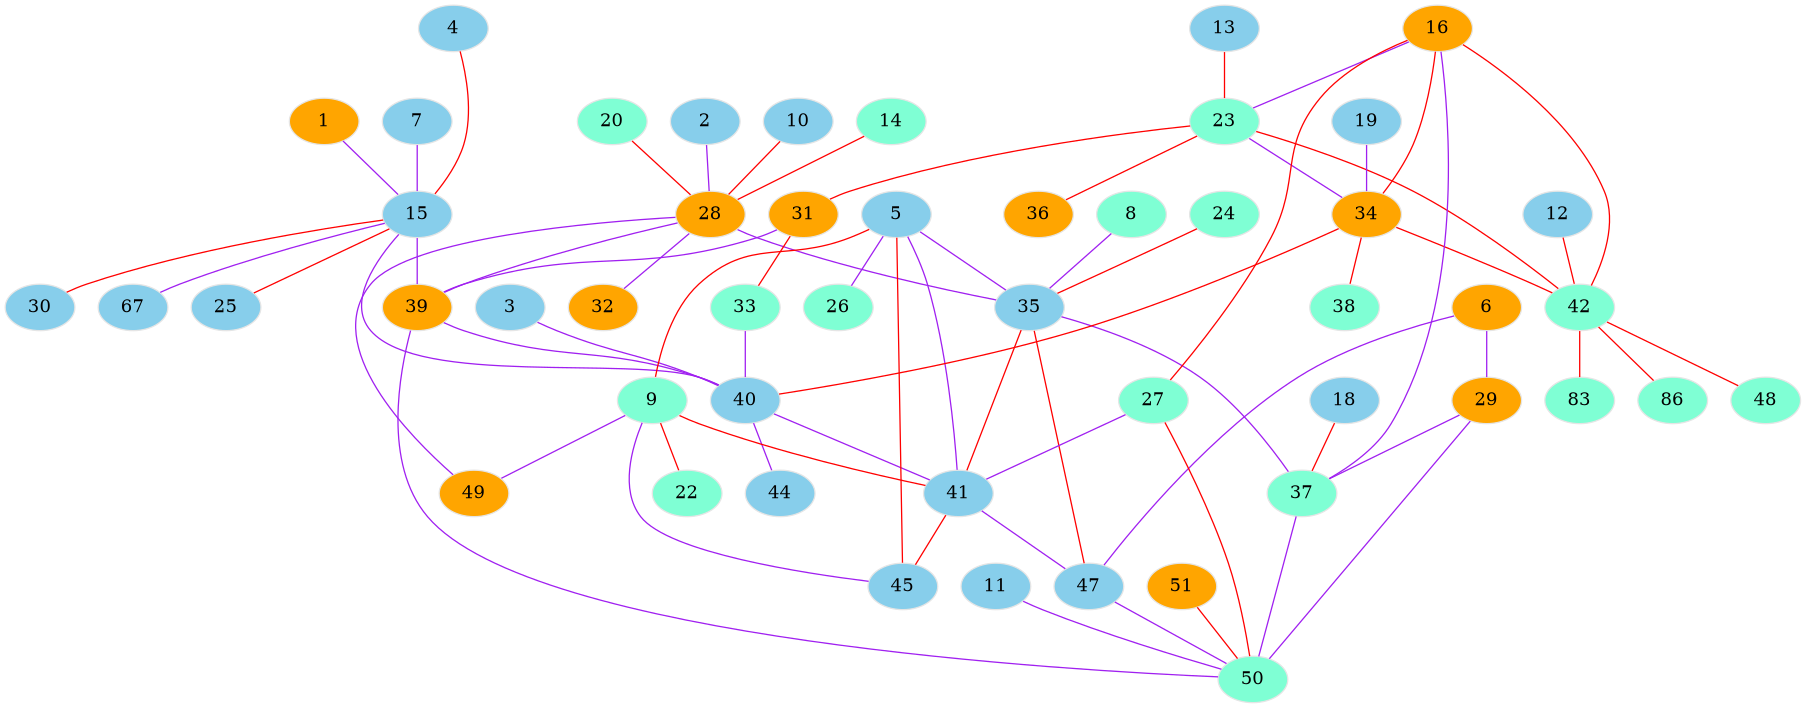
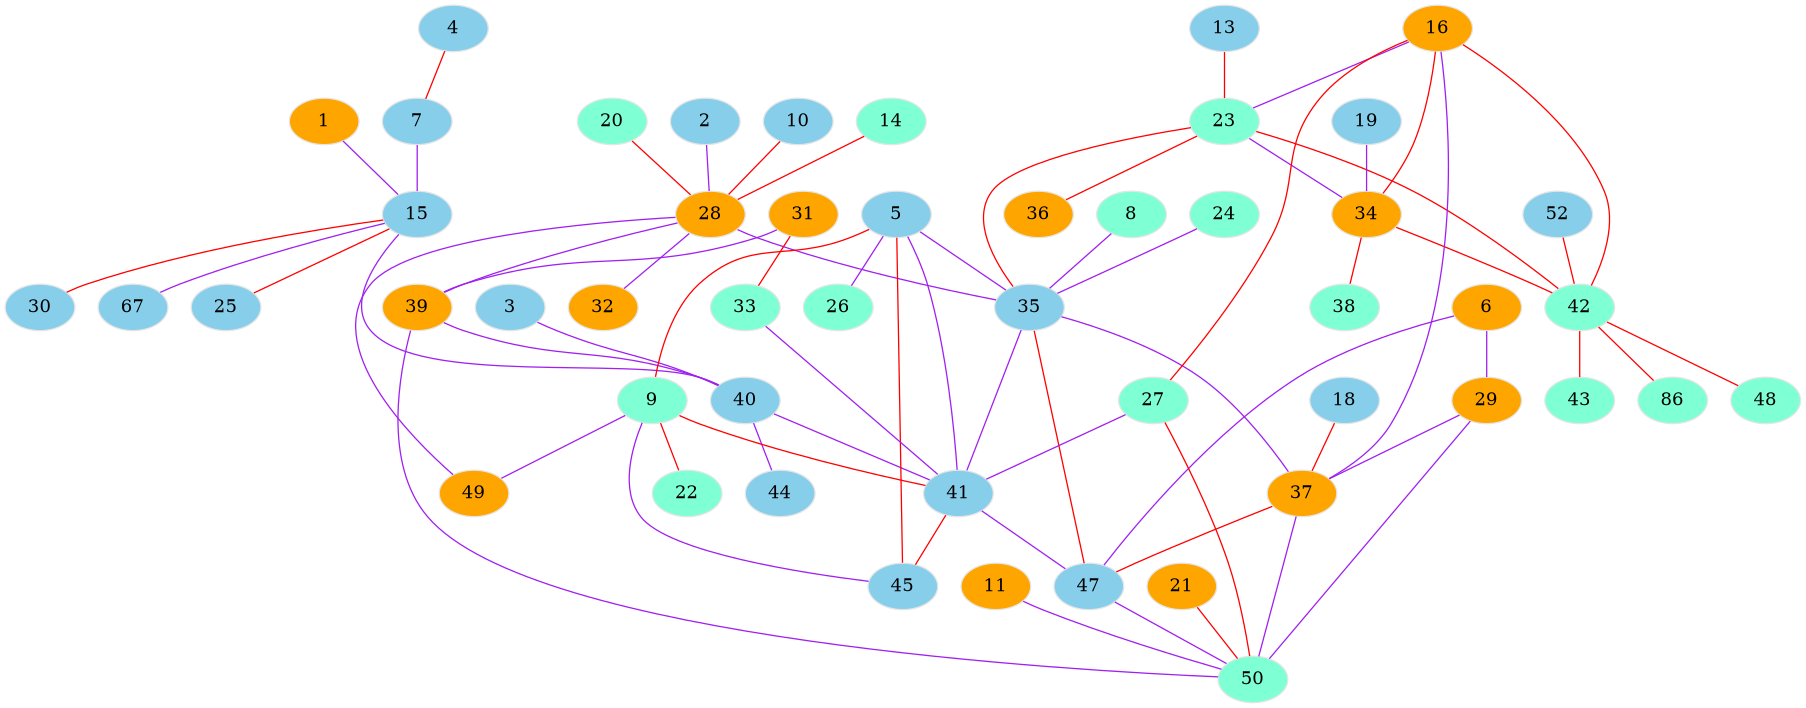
edge "4" -- "15": now "4" -- "7"
edge "23" -- "31": now "23" -- "35"
node "12": label "12" -> "52"
edge "24" -- "35": color red -> purple
edge "15" -- "39": removed
edge "34" -- "40": removed
edge "33" -- "40": now "33" -- "41"
edge "35" -- "41": color red -> purple
node "83": label "83" -> "43"
node "37": fillcolor aquamarine -> orange
edge "37" -- "47": added
node "11": fillcolor skyblue -> orange
node "51": label "51" -> "21"
